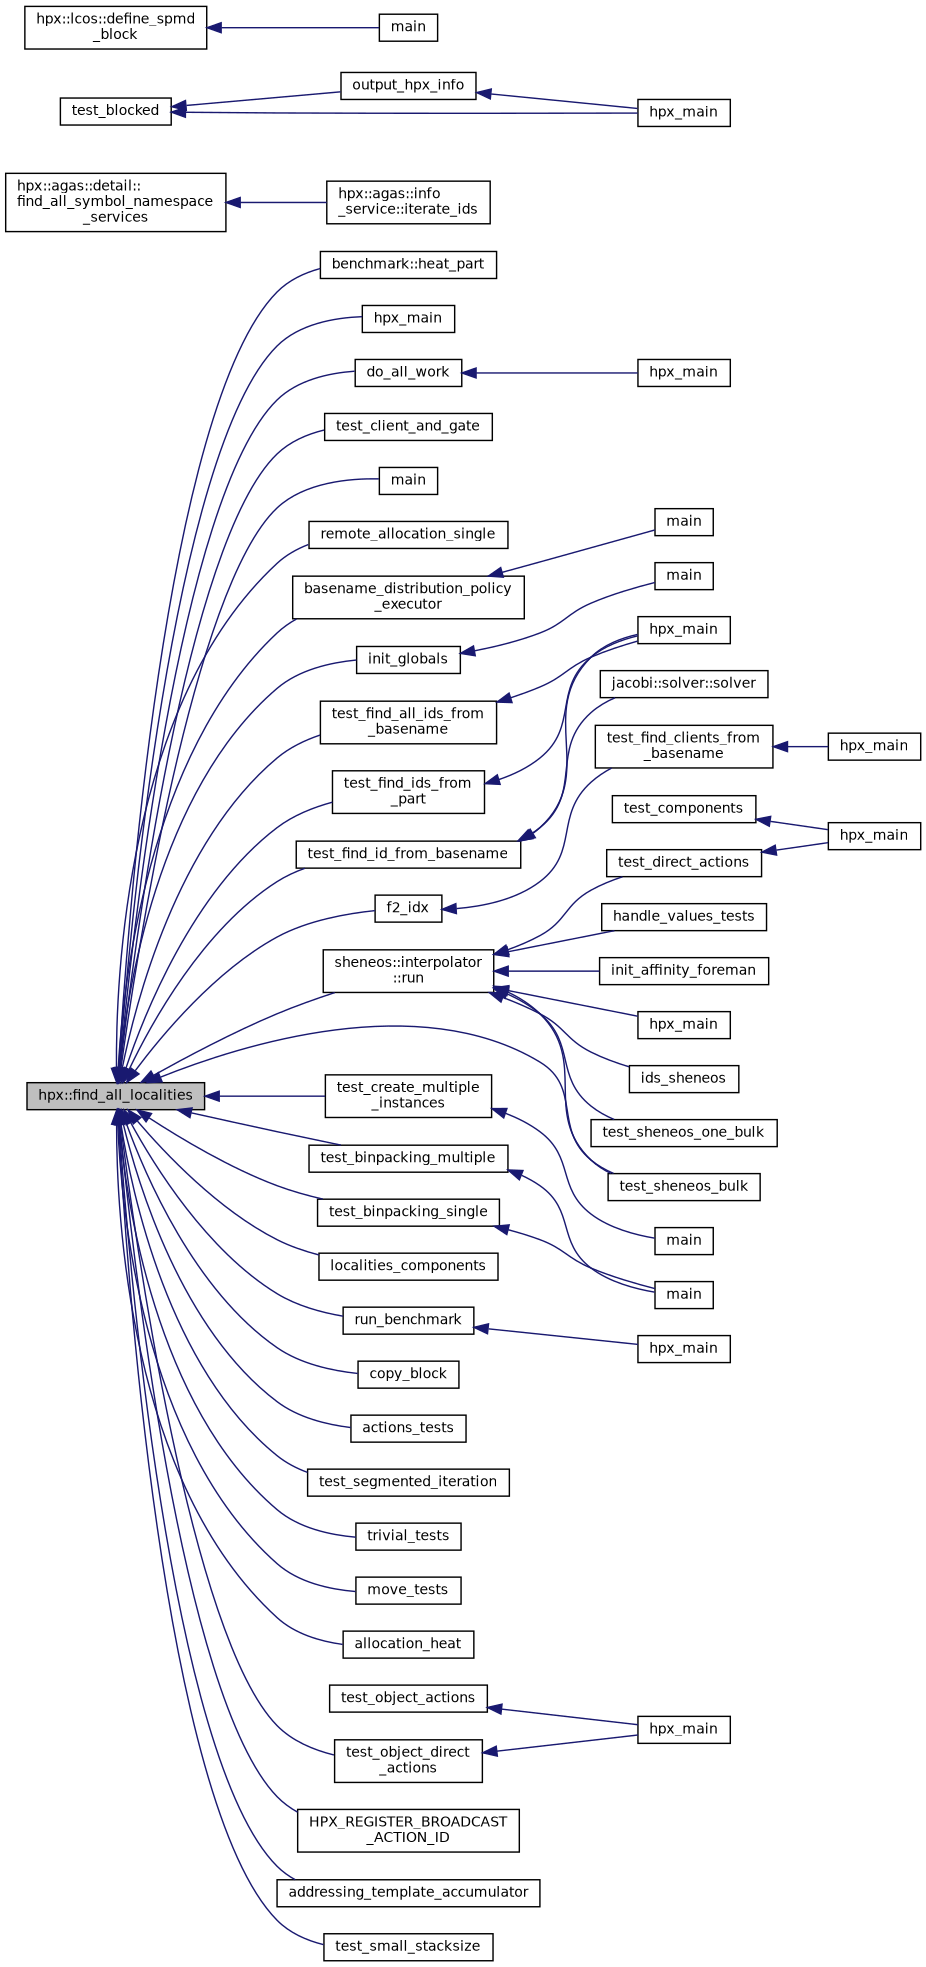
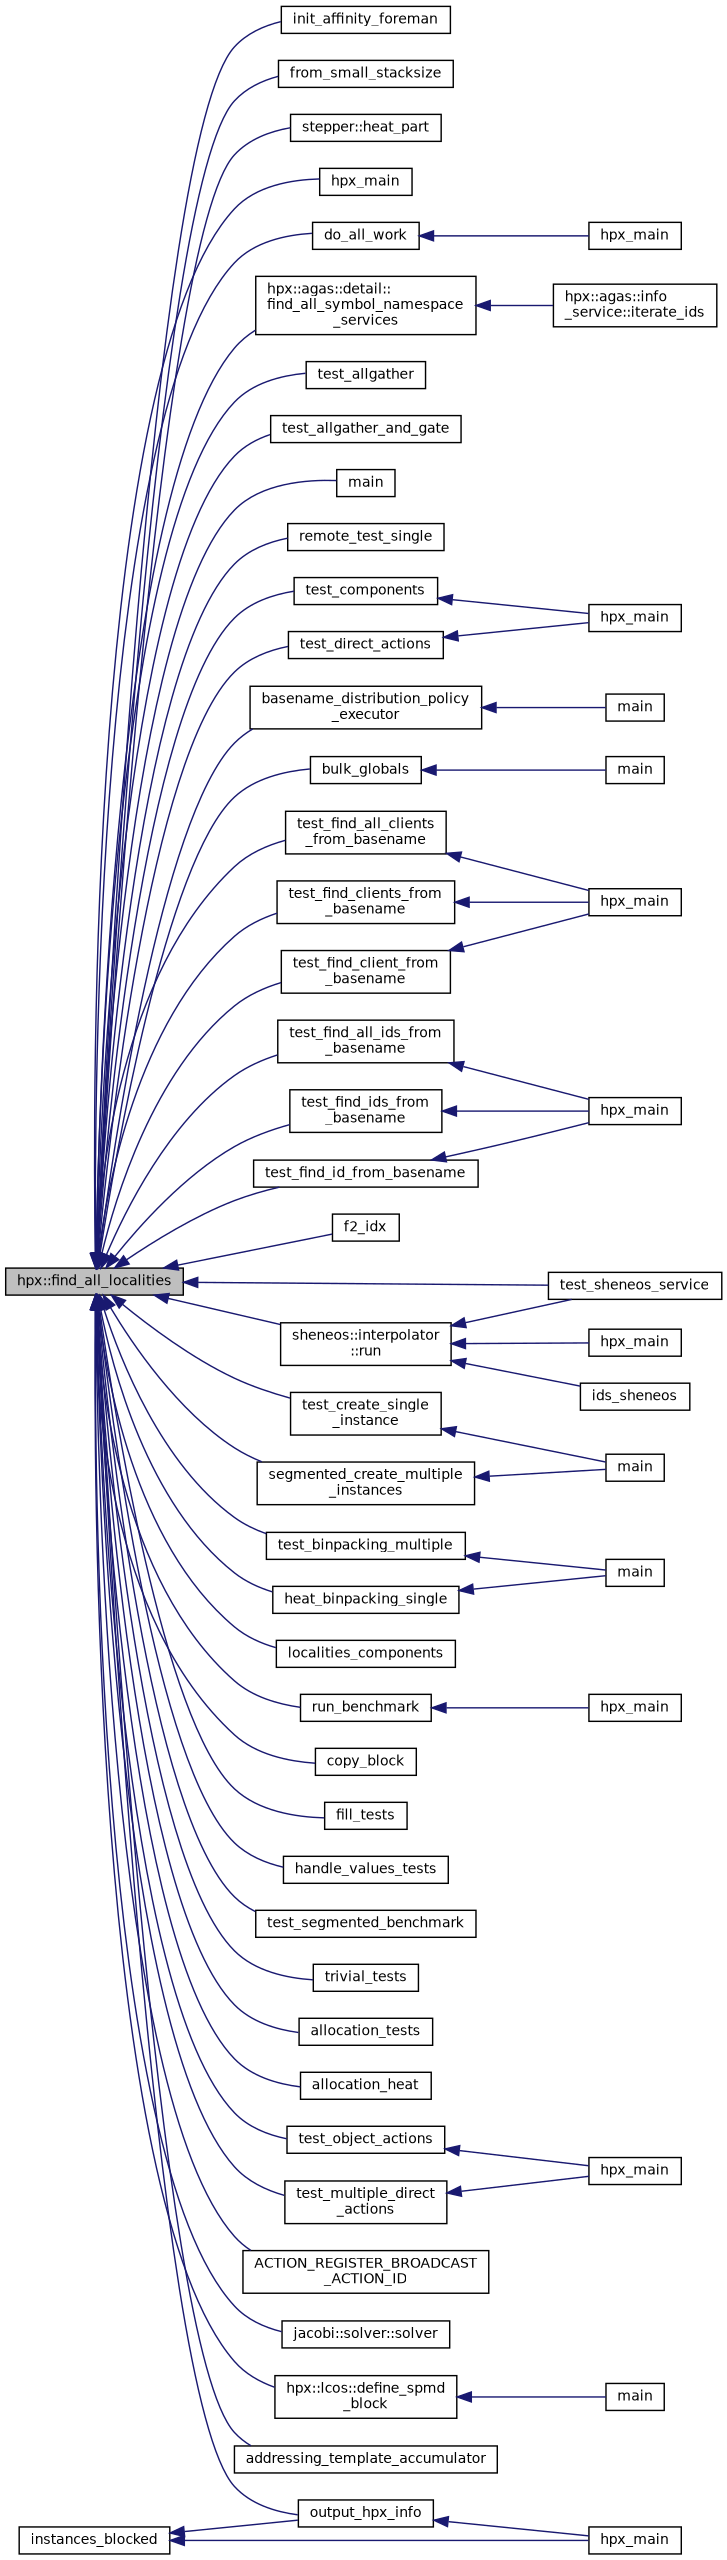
node "test_blocked": label "test_blocked" -> "instances_blocked"
node "benchmark::heat_part": label "benchmark::heat_part" -> "stepper::heat_part"
node "test_allgather": added
node "test_client_and_gate": label "test_client_and_gate" -> "test_allgather_and_gate"
node "remote_allocation_single": label "remote_allocation_single" -> "remote_test_single"
node "init_globals": label "init_globals" -> "bulk_globals"
edge "jacobi::solver::solver" -> "test_find_id_from_basename": now "jacobi::solver::solver" -> "hpx::find_all_localities"
edge "hpx::agas::detail:: find_all_symbol_namespace _services" -> "hpx::find_all_localities": added
node "test_find_ids_from _part": label "test_find_ids_from _part" -> "test_find_ids_from _basename"
node "test_find_all_clients _from_basename": added
edge "test_find_clients_from _basename" -> "f2_idx": now "test_find_clients_from _basename" -> "hpx::find_all_localities"
edge "test_components" -> "hpx::find_all_localities": added
edge "test_direct_actions" -> "sheneos::interpolator ::run": now "test_direct_actions" -> "hpx::find_all_localities"
edge "handle_values_tests" -> "sheneos::interpolator ::run": now "handle_values_tests" -> "hpx::find_all_localities"
edge "init_affinity_foreman" -> "sheneos::interpolator ::run": now "init_affinity_foreman" -> "hpx::find_all_localities"
node "test_find_client_from _basename": added
node "test_create_multiple _instances": label "test_create_multiple _instances" -> "segmented_create_multiple _instances"
node "test_sheneos_one_bulk": removed
node "test_sheneos_bulk": label "test_sheneos_bulk" -> "test_sheneos_service"
node "test_binpacking_single": label "test_binpacking_single" -> "heat_binpacking_single"
node "test_create_single _instance": added
node "actions_tests": label "actions_tests" -> "fill_tests"
node "test_segmented_iteration": label "test_segmented_iteration" -> "test_segmented_benchmark"
node "move_tests": label "move_tests" -> "allocation_tests"
node "test_object_direct _actions": label "test_object_direct _actions" -> "test_multiple_direct _actions"
node "HPX_REGISTER_BROADCAST _ACTION_ID": label "HPX_REGISTER_BROADCAST _ACTION_ID" -> "ACTION_REGISTER_BROADCAST _ACTION_ID"
edge "test_object_actions" -> "hpx::find_all_localities": added
edge "output_hpx_info" -> "hpx::find_all_localities": added
node "test_small_stacksize": label "test_small_stacksize" -> "from_small_stacksize"
edge "hpx::lcos::define_spmd _block" -> "hpx::find_all_localities": added
